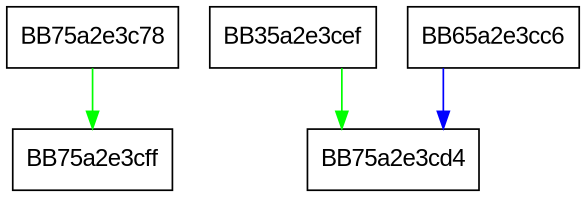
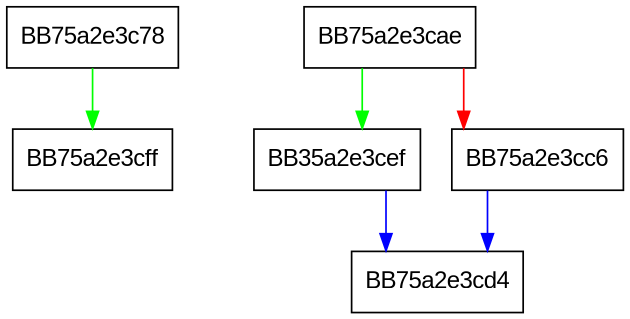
node "BB75a2e3cae": added
node "BB65a2e3cc6": label "BB65a2e3cc6" -> "BB75a2e3cc6"
edge "BB35a2e3cef" -> "BB75a2e3cd4": color green -> blue
